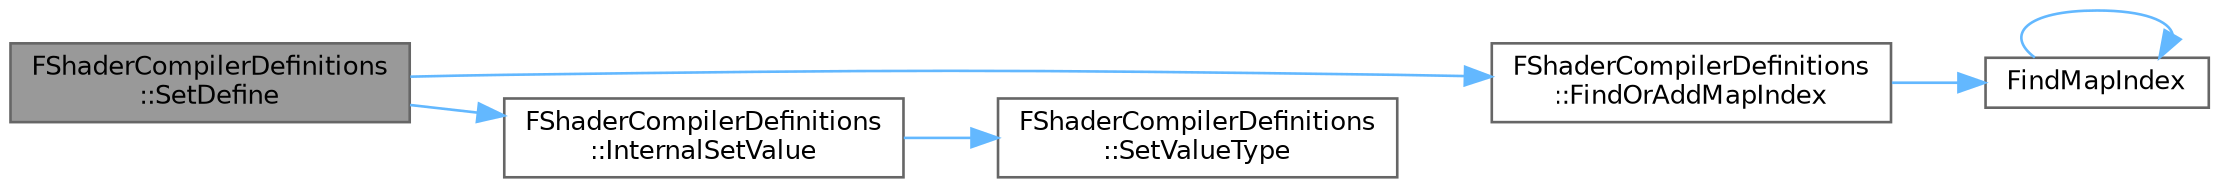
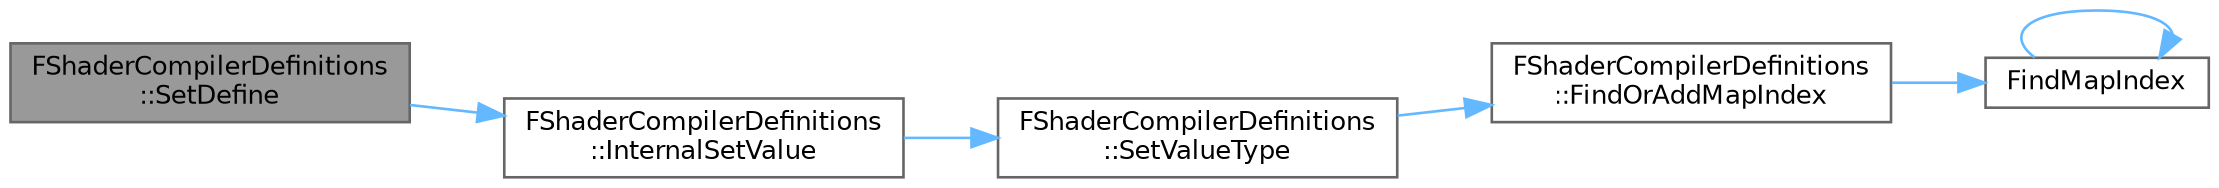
edge "FShaderCompilerDefinitions ::SetDefine" -> "FShaderCompilerDefinitions ::FindOrAddMapIndex": now "FShaderCompilerDefinitions ::SetValueType" -> "FShaderCompilerDefinitions ::FindOrAddMapIndex"
